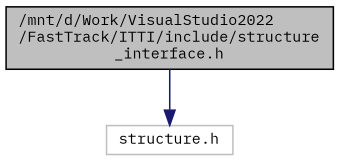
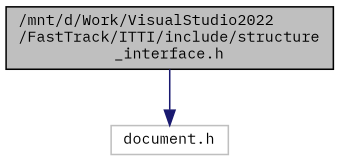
node "structure.h": label "structure.h" -> "document.h"
